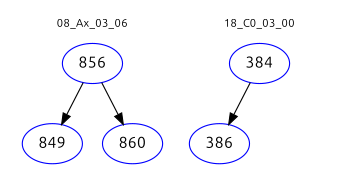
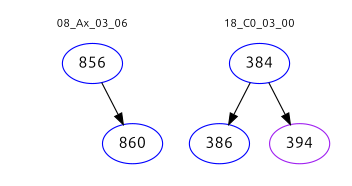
node "849": removed
node "394": added
